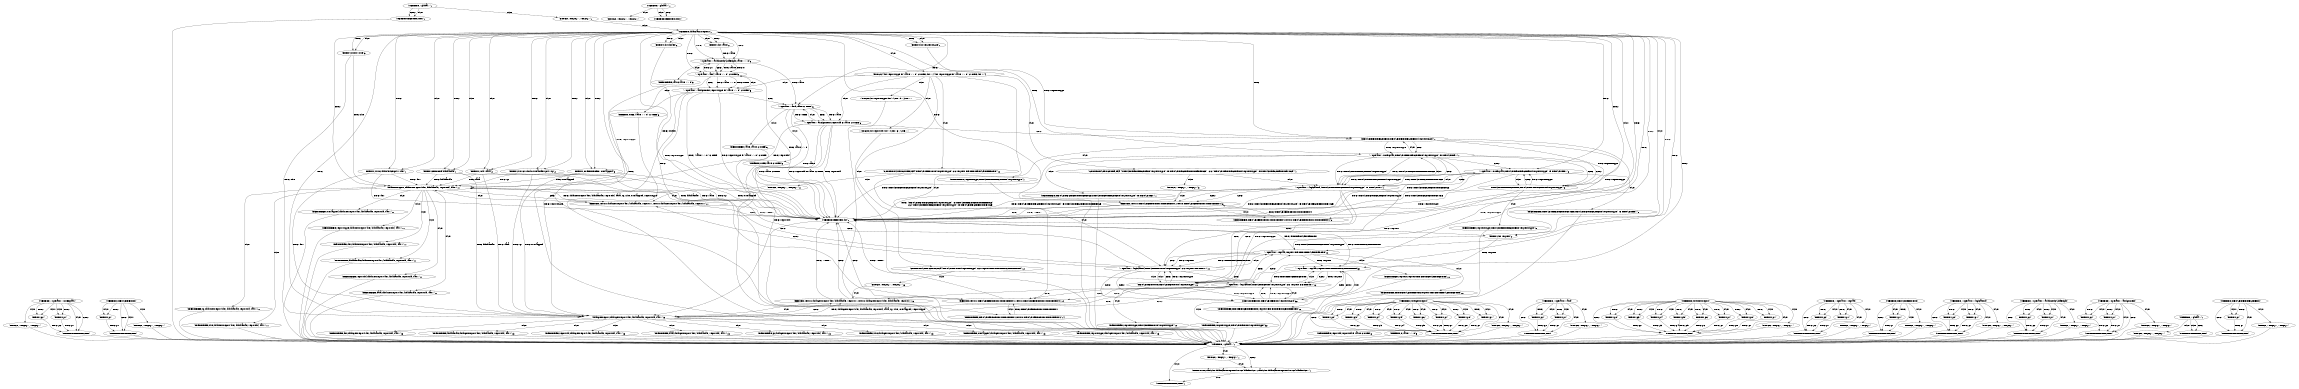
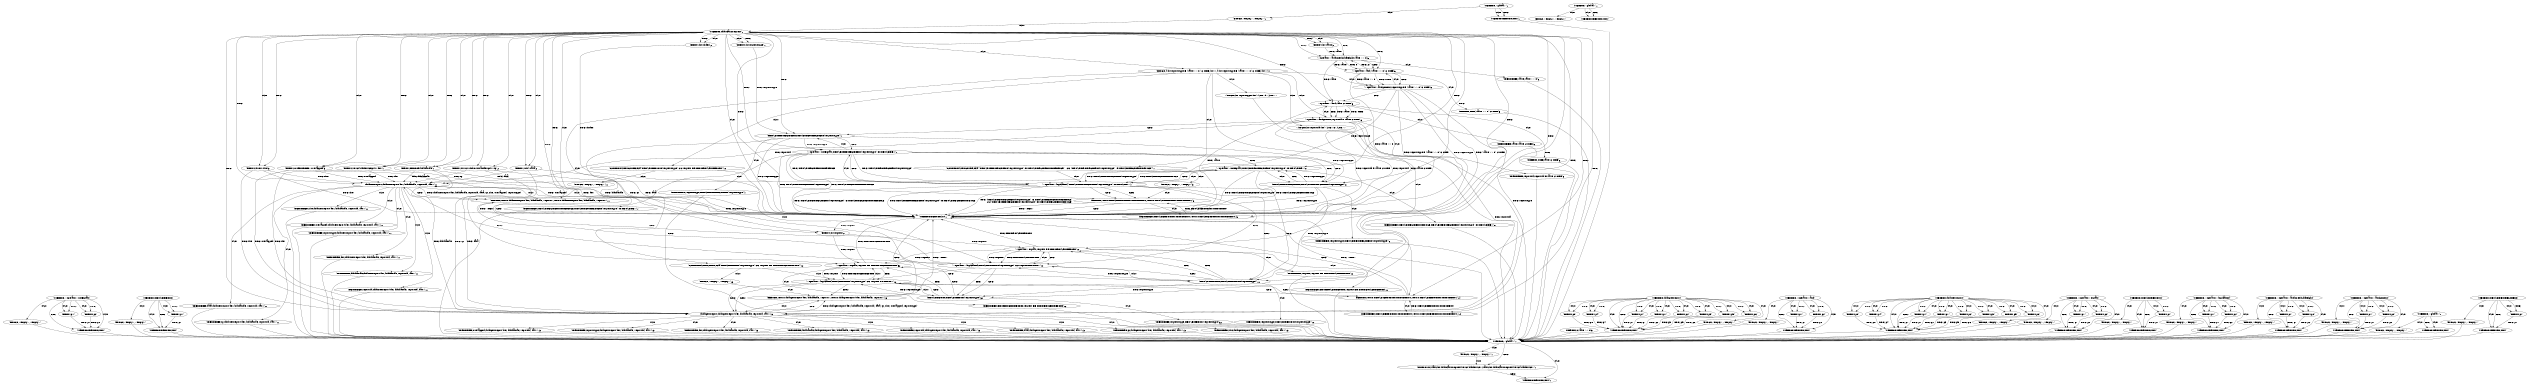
edge "(<operator>.assignment,report_id = value & 0xFF)" -> "(IDENTIFIER,report_id,report_id = value & 0xFF)": added, label "AST:"
edge "(PARAM,void *data)" -> "(METHOD_RETURN,int)": label "DDG: value" -> "DDG: data"
edge "(PARAM,size_t *size)" -> "(METHOD_RETURN,int)": added, label "DDG: size"
edge "(PARAM,int request)" -> "(<operator>.equals,request == HID_REQ_SET_REPORT)": label "DDG: LIBUSB_REQ_RECIPIENT(request_type)" -> "DDG: request"
